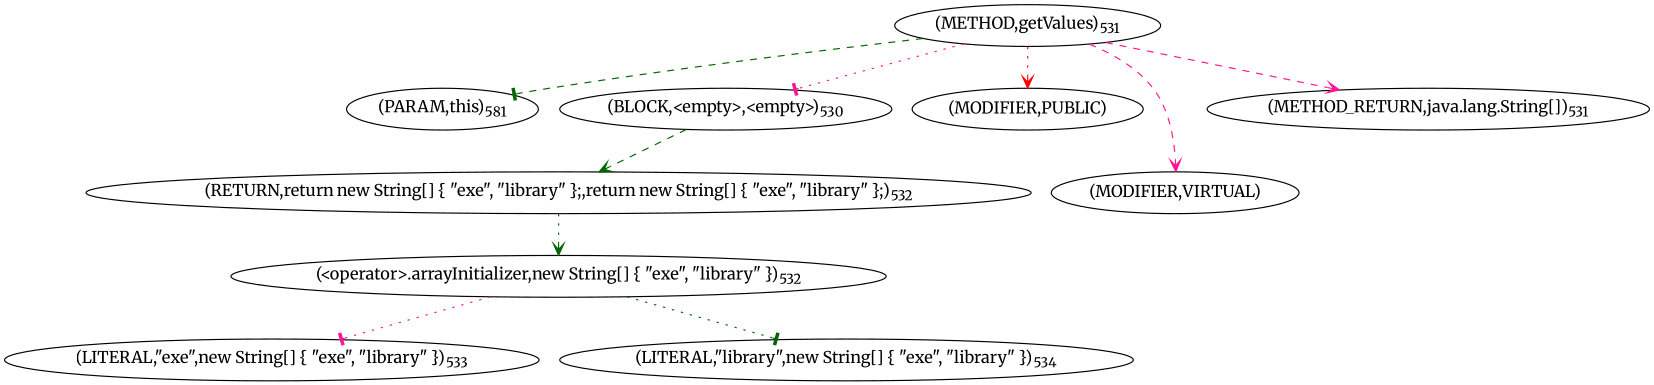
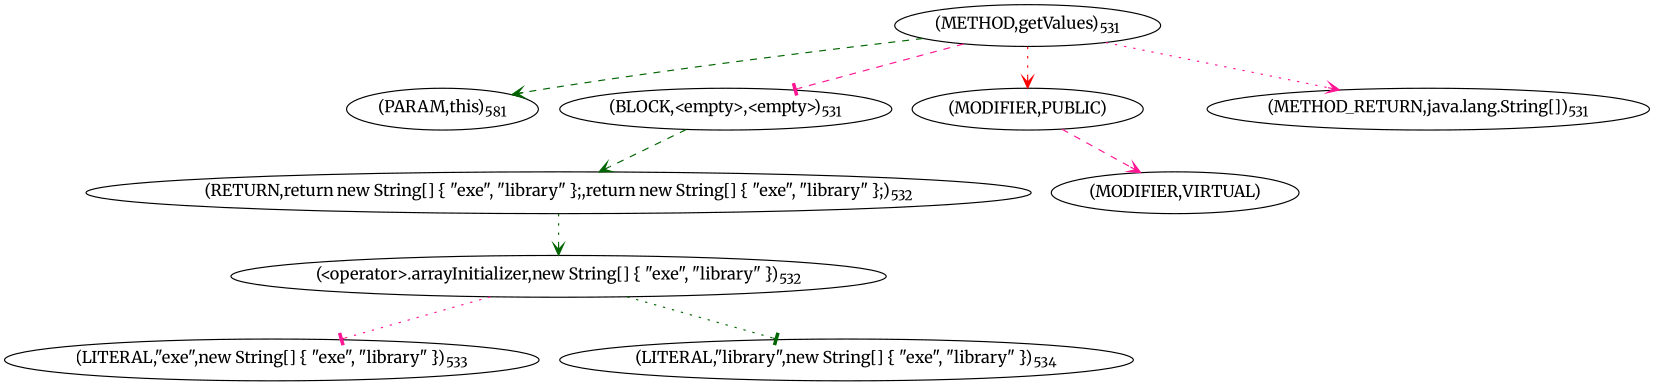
edge "(METHOD,getValues)" -> "(PARAM,this)": arrowhead tee -> vee
edge "(METHOD,getValues)" -> "(METHOD_RETURN,java.lang.String[])": style dashed -> dotted
edge "(METHOD,getValues)" -> "(BLOCK,<empty>,<empty>)": style dotted -> dashed
edge "(METHOD,getValues)" -> "(MODIFIER,VIRTUAL)": now "(MODIFIER,PUBLIC)" -> "(MODIFIER,VIRTUAL)"
node "(BLOCK,<empty>,<empty>)": text "530" -> "531"
